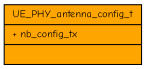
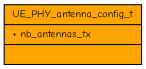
node "UE_PHY_antenna_config_t": text "+ nb_config_tx" -> "+ nb_antennas_tx"
